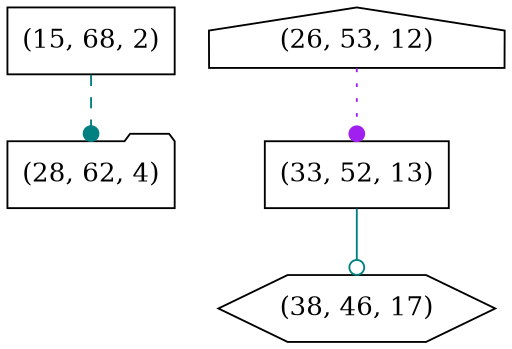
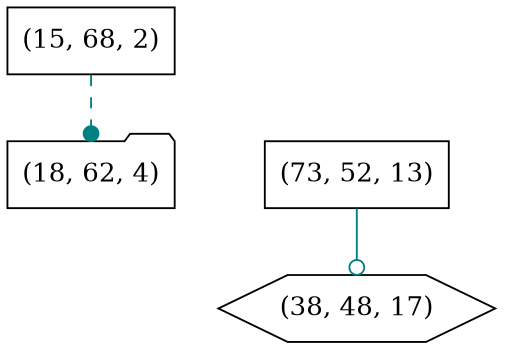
node "(26, 53, 12)": removed
node "(28, 62, 4)": label "(28, 62, 4)" -> "(18, 62, 4)"
node "(33, 52, 13)": label "(33, 52, 13)" -> "(73, 52, 13)"
node "(38, 46, 17)": label "(38, 46, 17)" -> "(38, 48, 17)"
